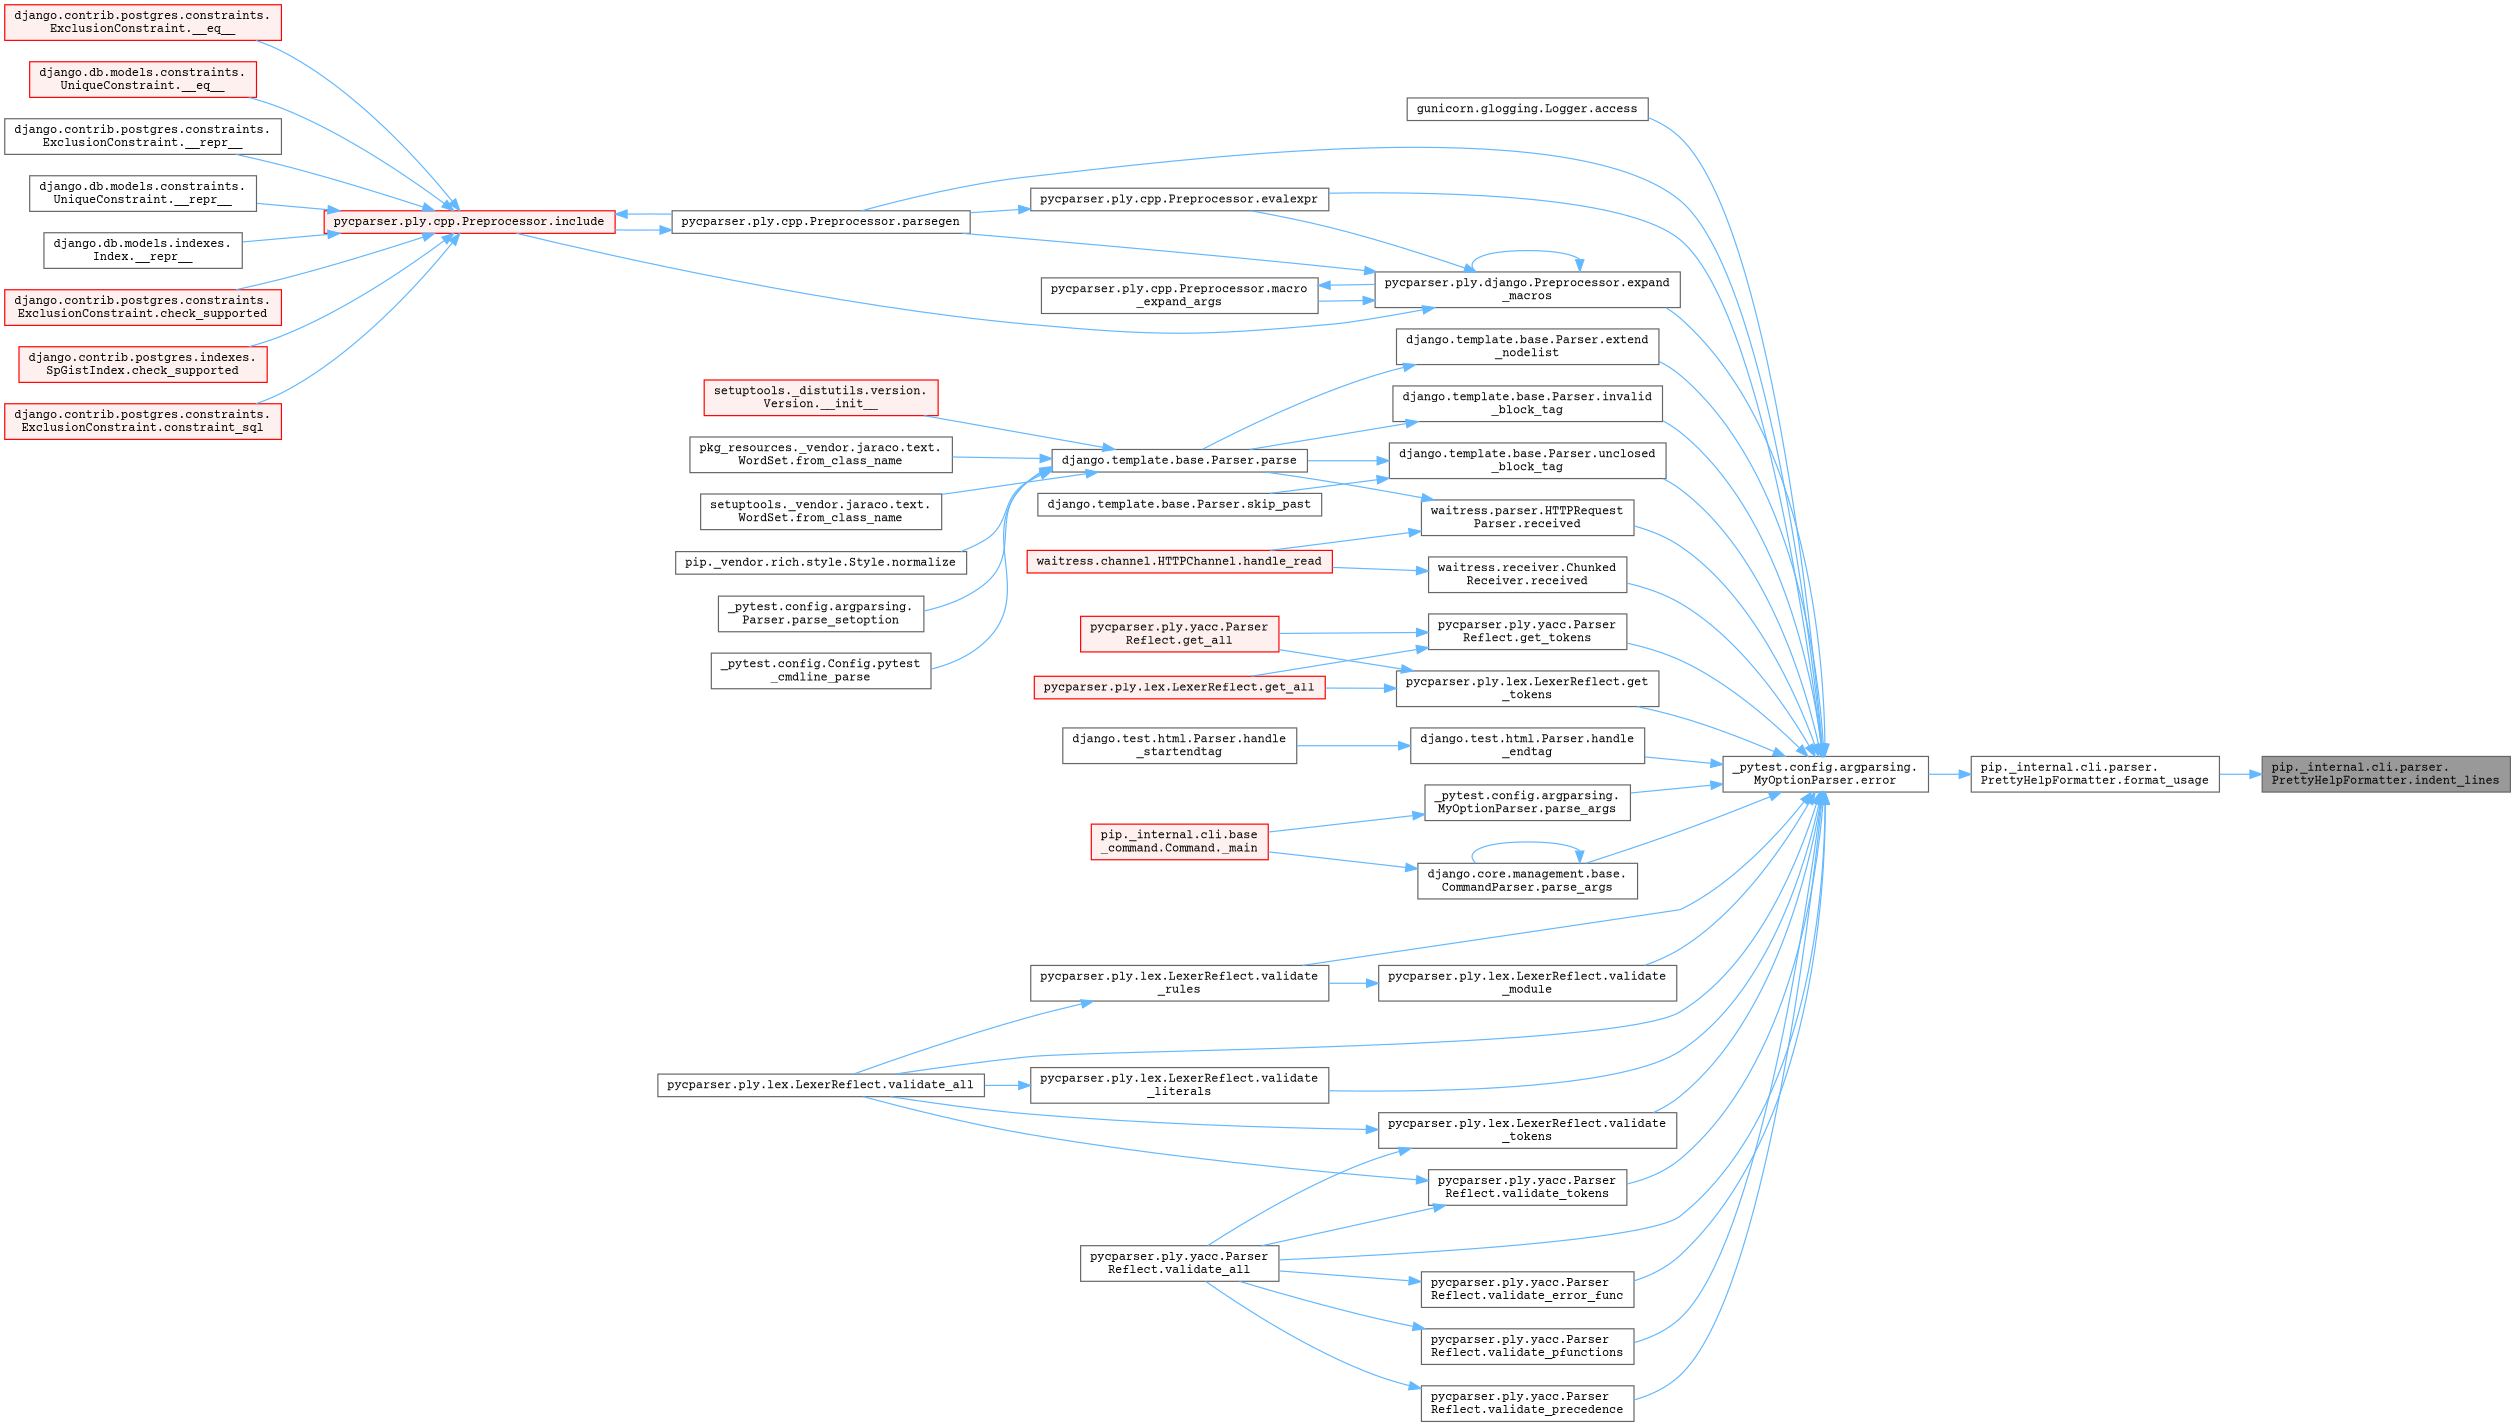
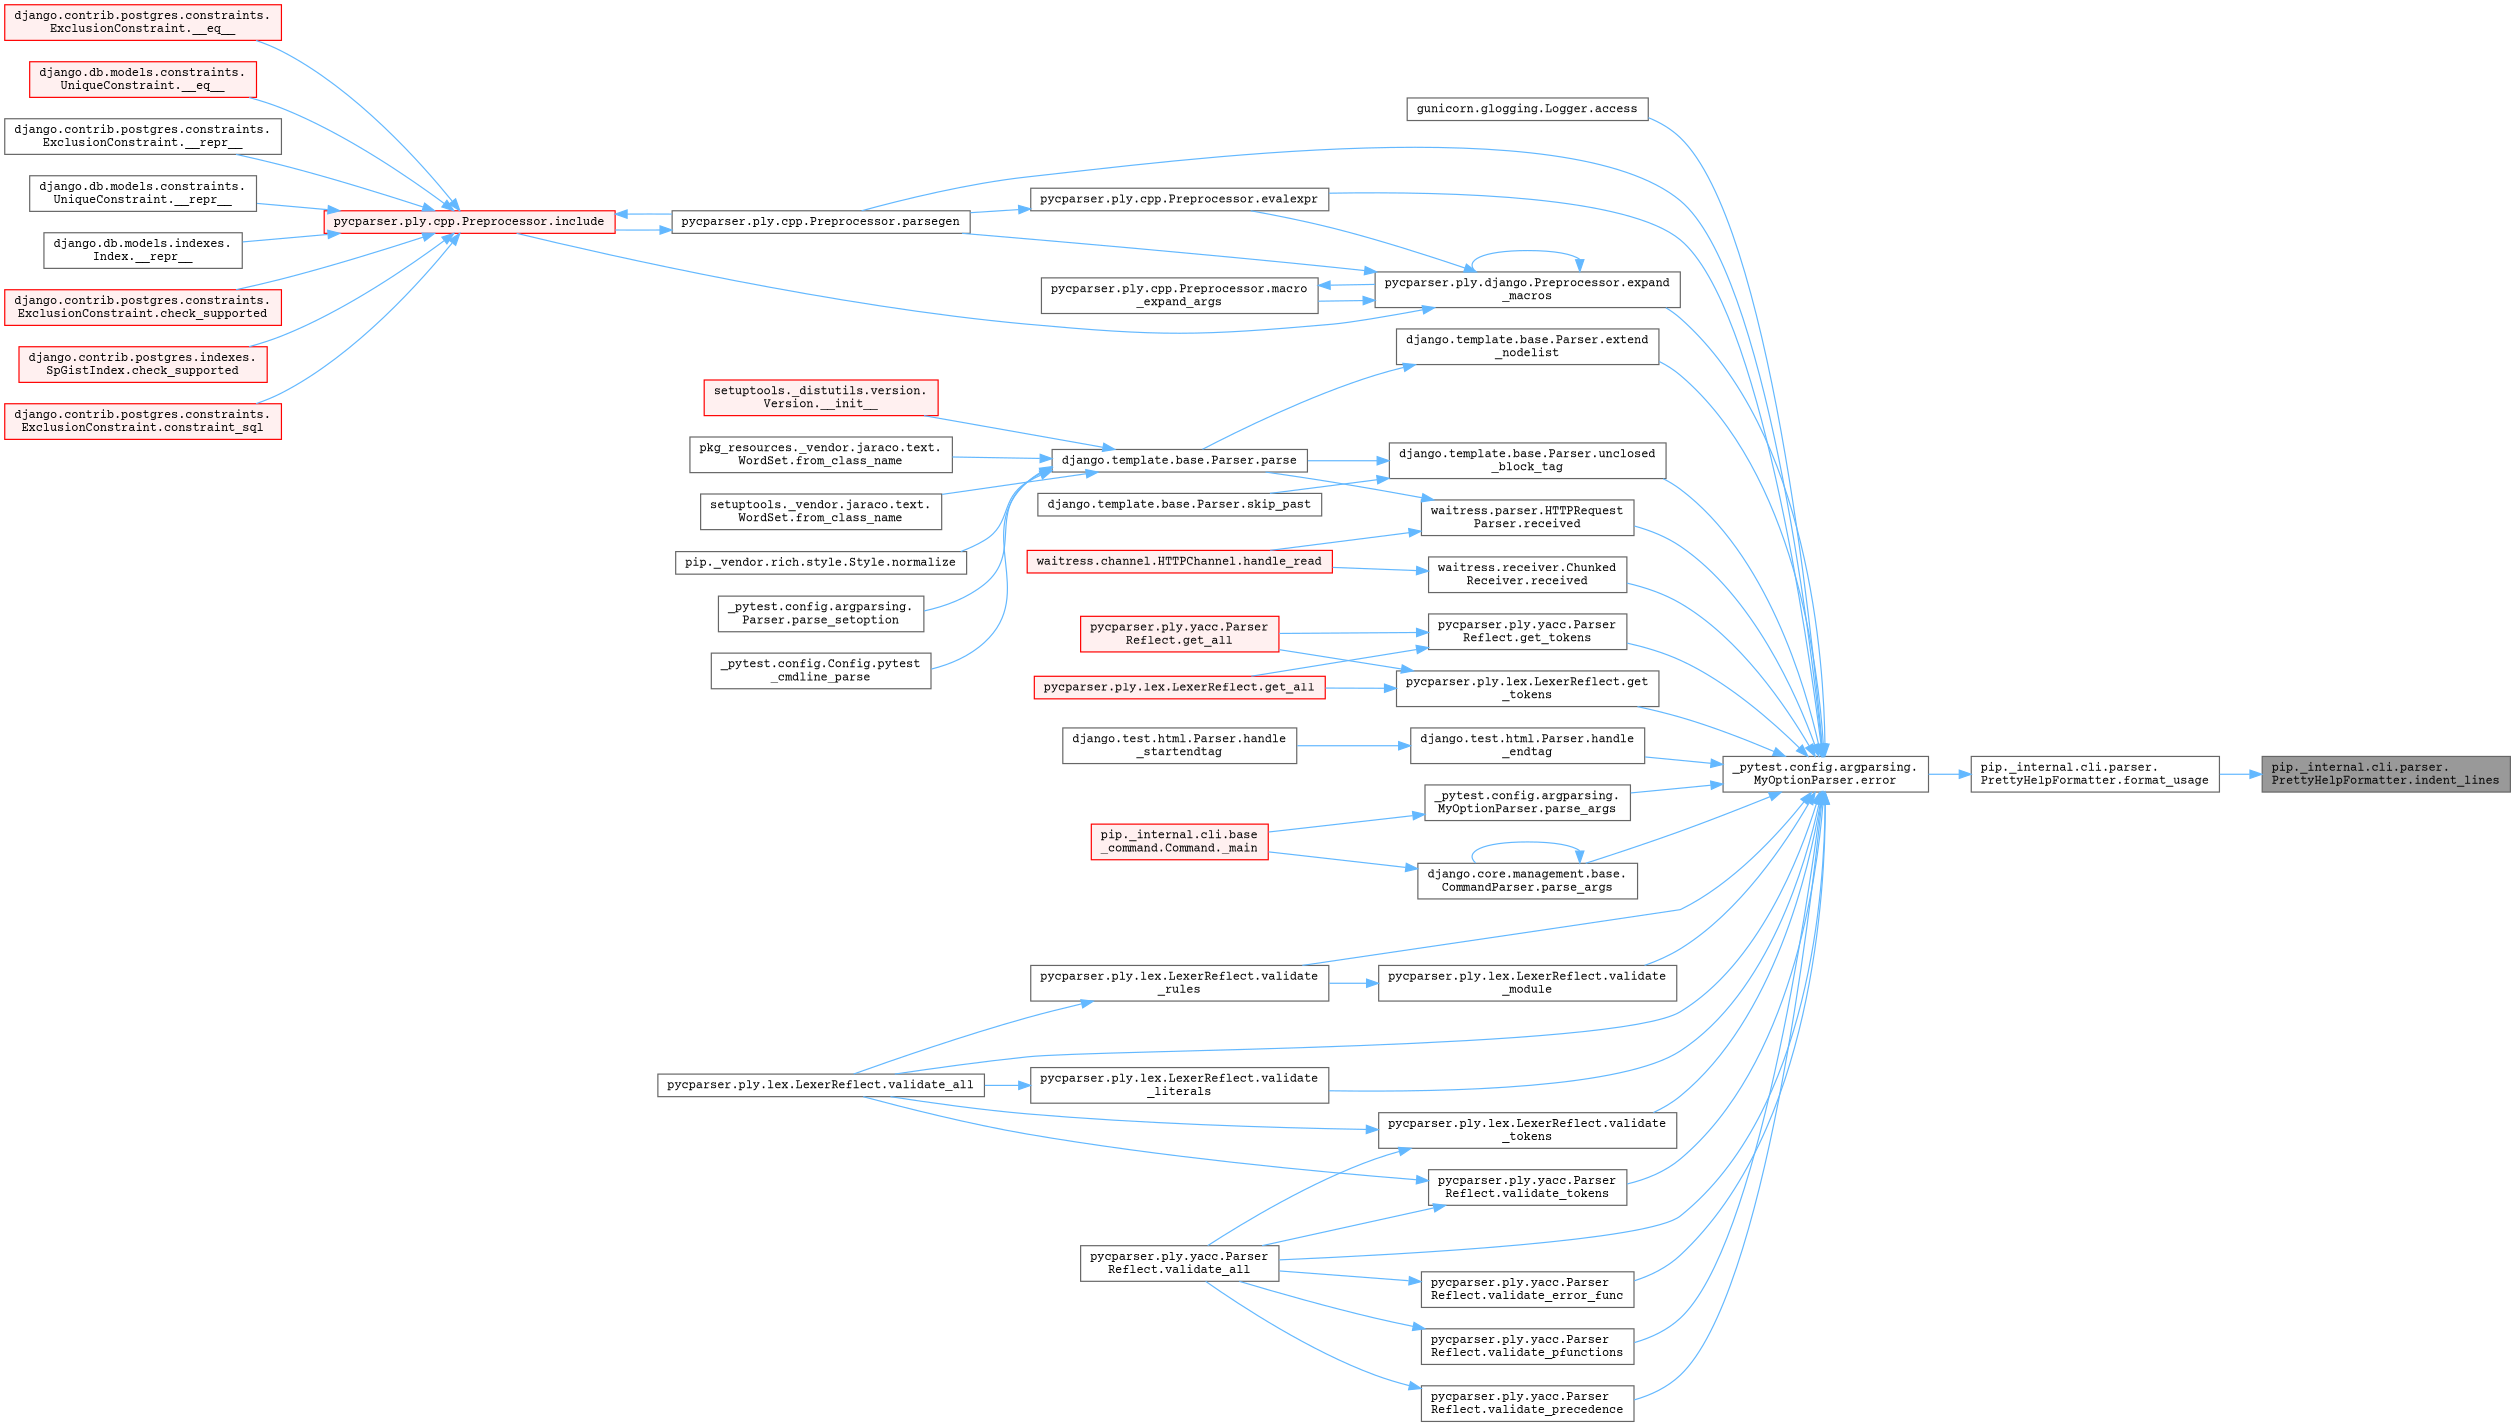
node "django.template.base.Parser.invalid _block_tag": removed
